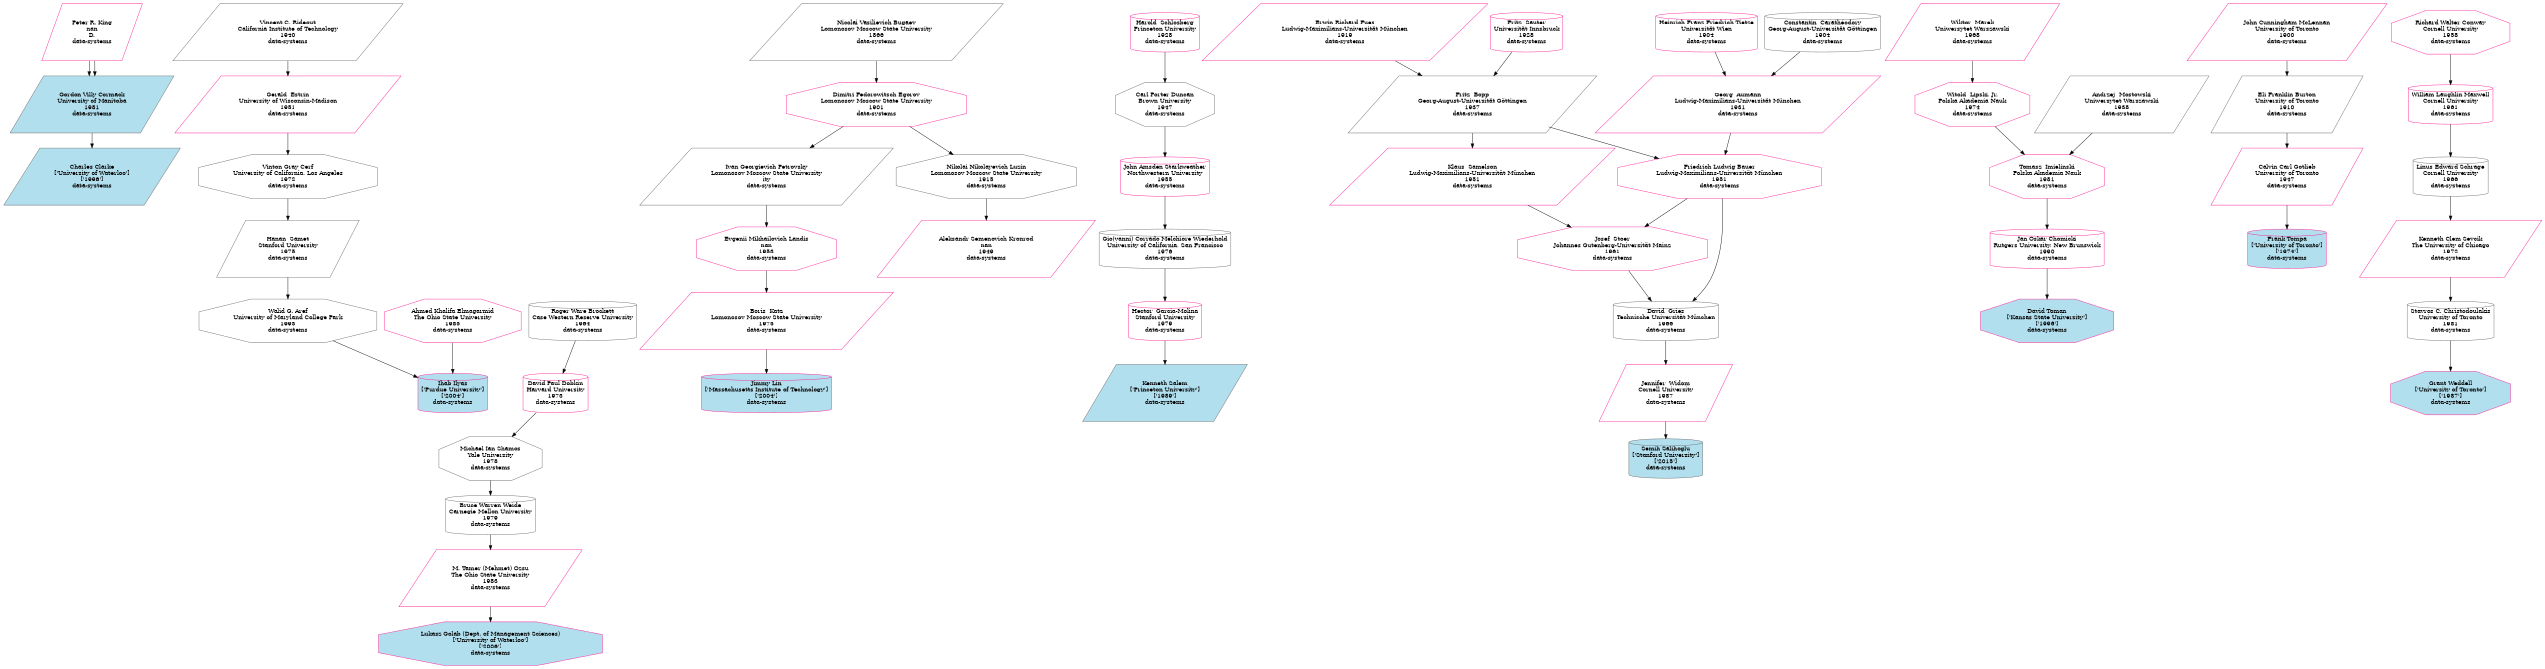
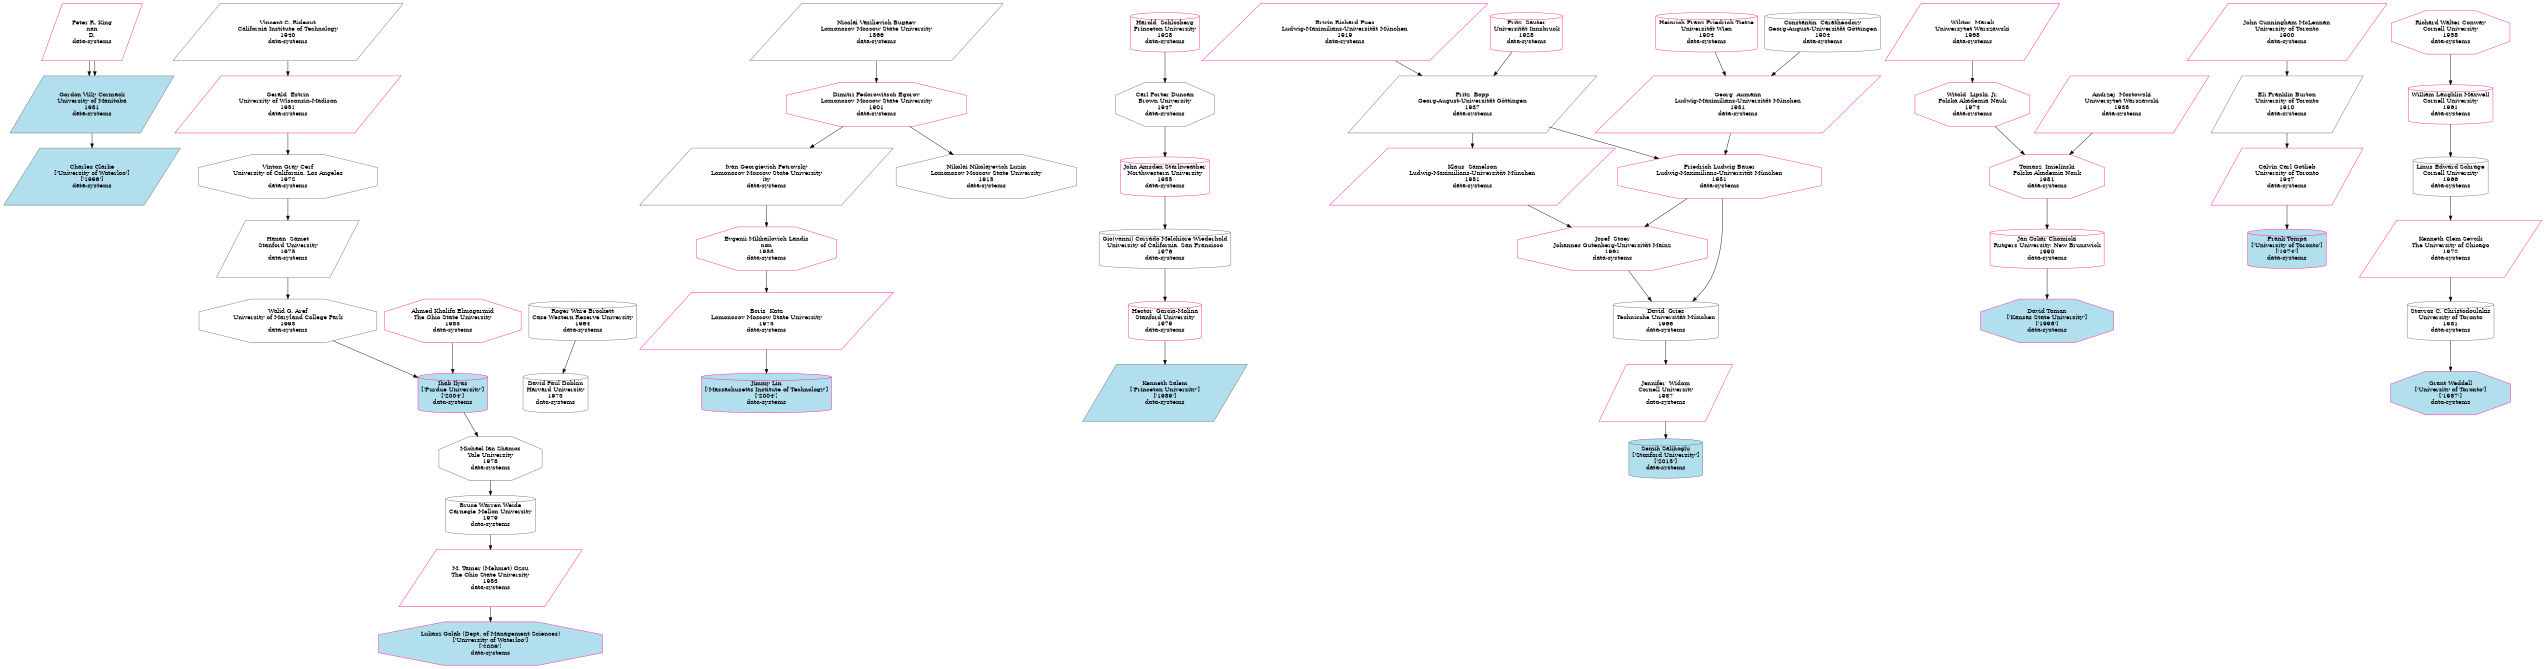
node "Andrzej  Mostowski Uniwersytet Warszawski 1938 data-systems": color gray40 -> deeppink
node "Aleksandr Semenovich Kronrod nan 1949 data-systems": removed
node "David Paul Dobkin Harvard University 1973 data-systems": color deeppink -> gray40
edge "David Paul Dobkin Harvard University 1973 data-systems" -> "Michael Ian Shamos Yale University 1978 data-systems": now "Ihab Ilyas ['Purdue University'] ['2004'] data-systems" -> "Michael Ian Shamos Yale University 1978 data-systems"
